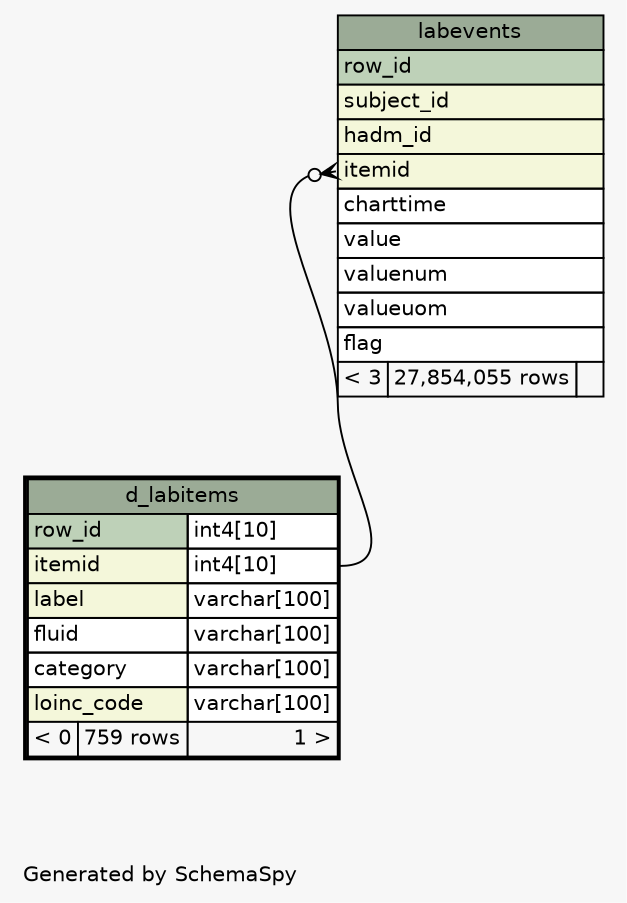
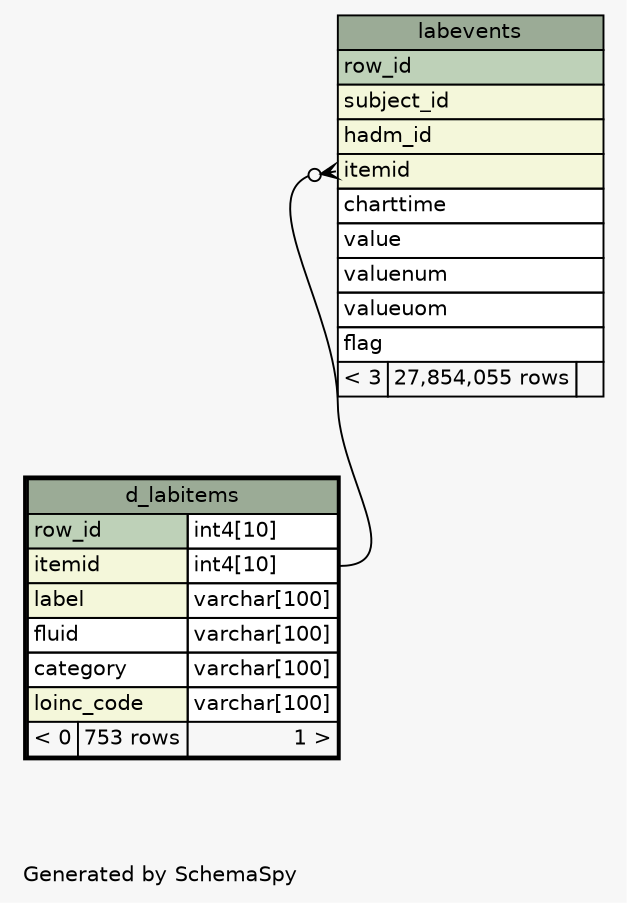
node "d_labitems": text "759 rows" -> "753 rows"
